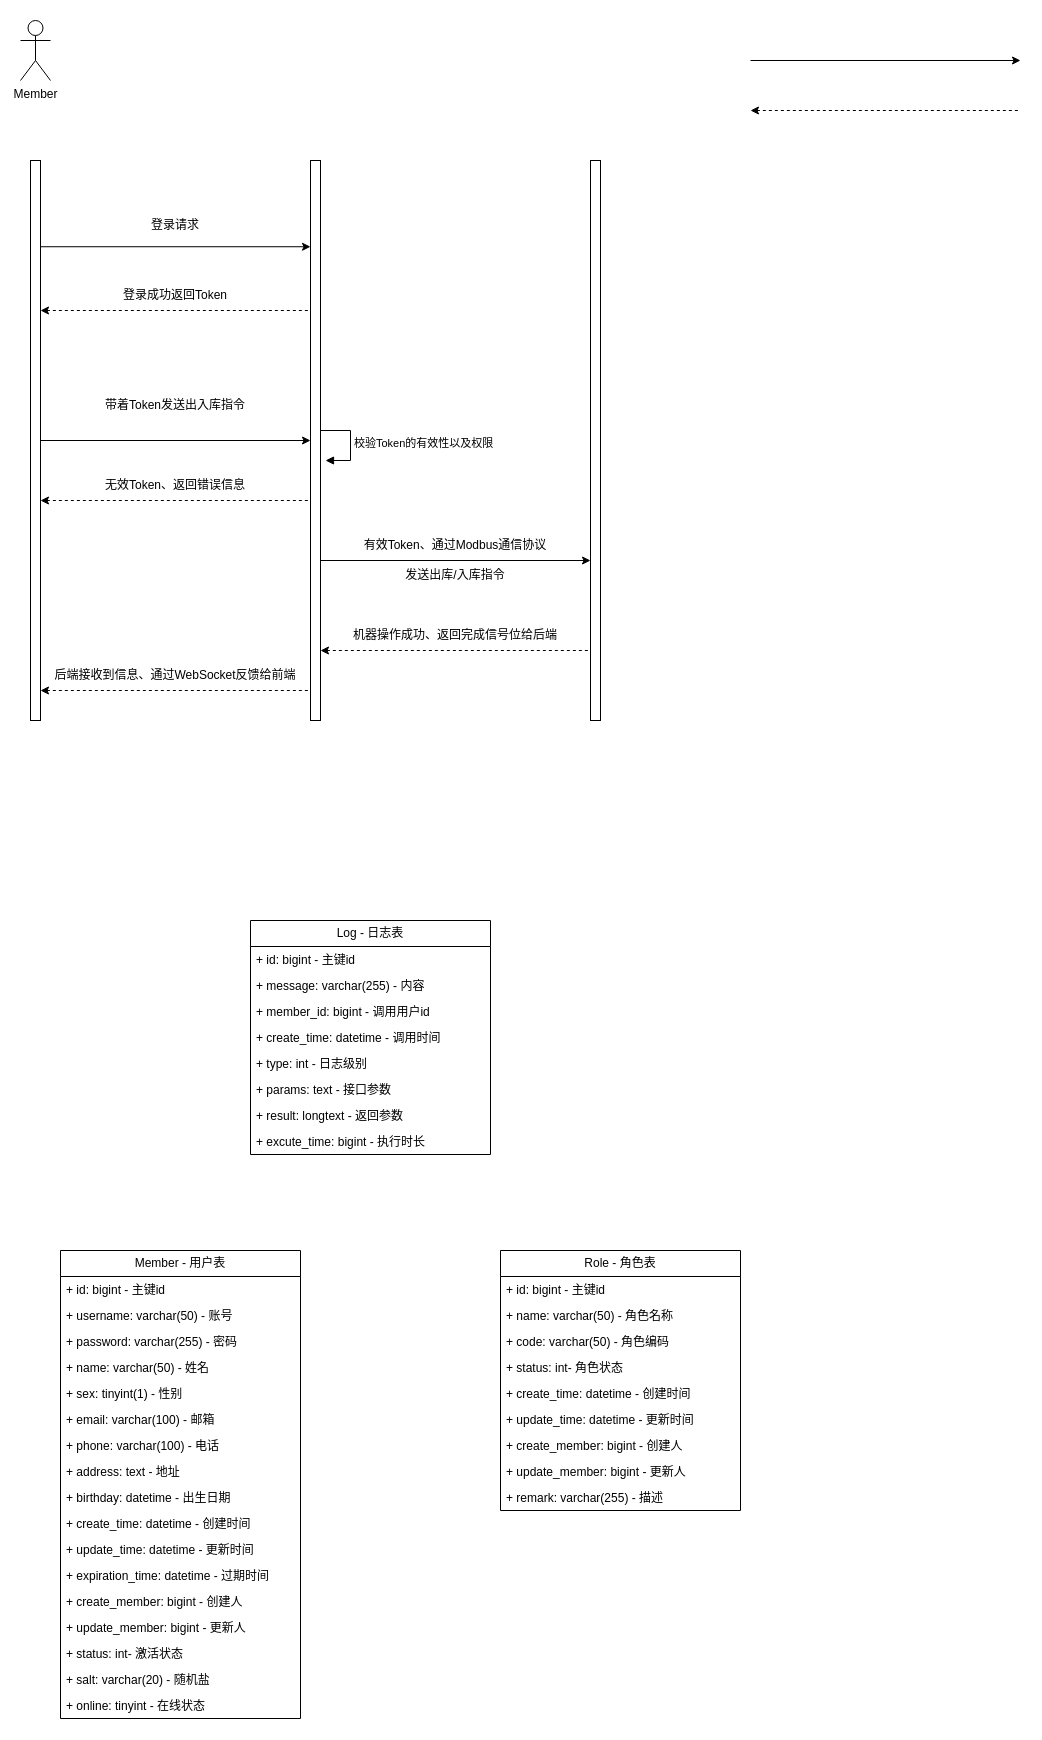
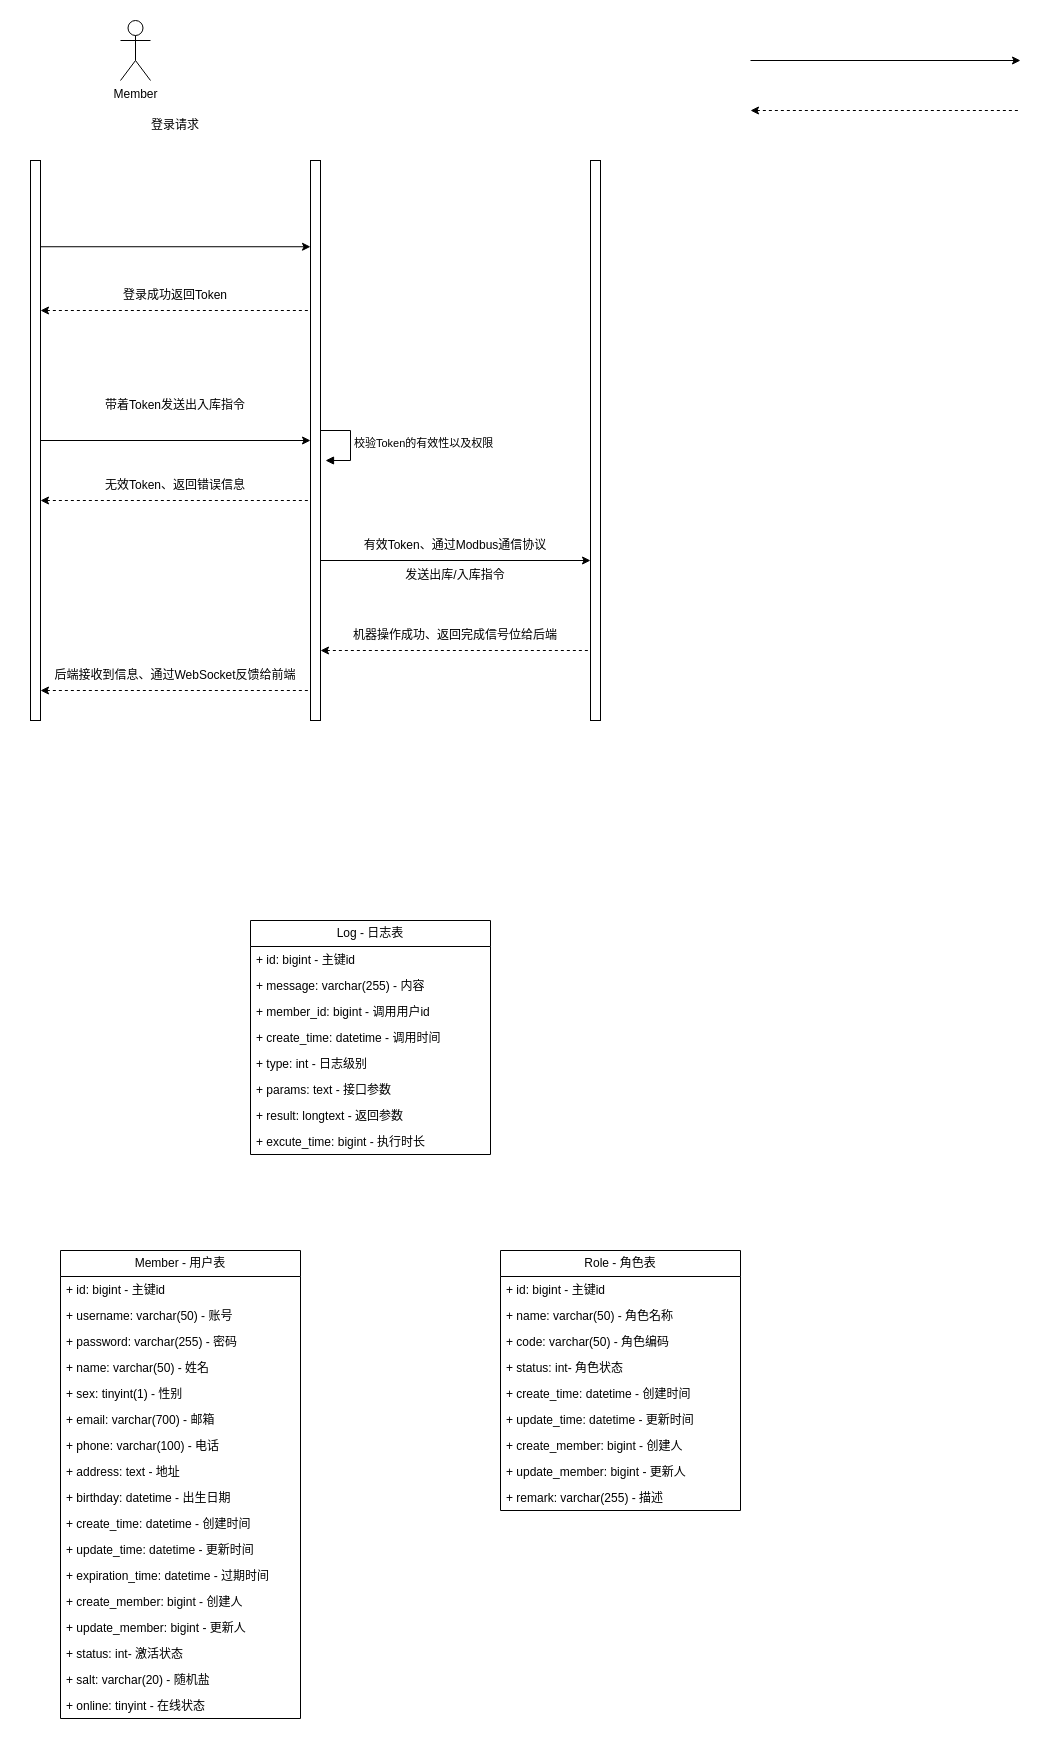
node "Member": moved (36, 51) -> (136, 51)
node "登录请求": moved (176, 226) -> (176, 126)
node "+ email: varchar(100) - 邮箱": label "+ email: varchar(100) - 邮箱" -> "+ email: varchar(700) - 邮箱"
